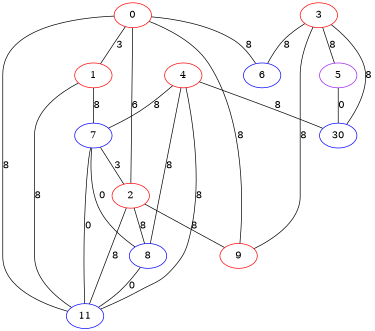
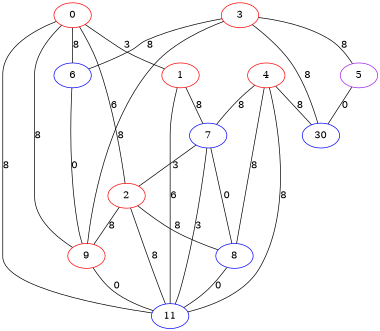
edge "6" -- "9": added, label "0"
edge "1" -- "11": label "8" -> "6"
edge "7" -- "11": label "0" -> "3"
edge "9" -- "11": added, label "0"
